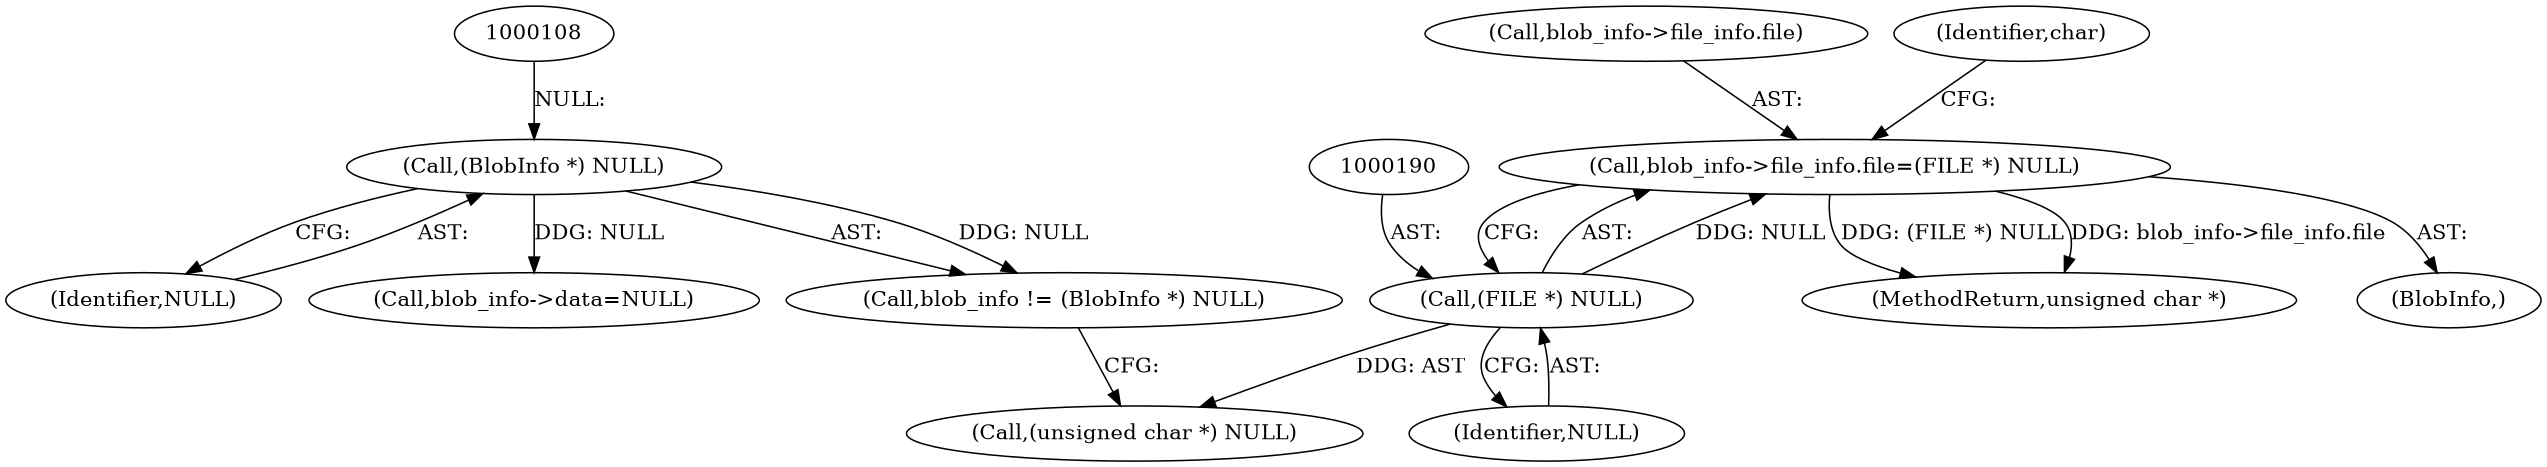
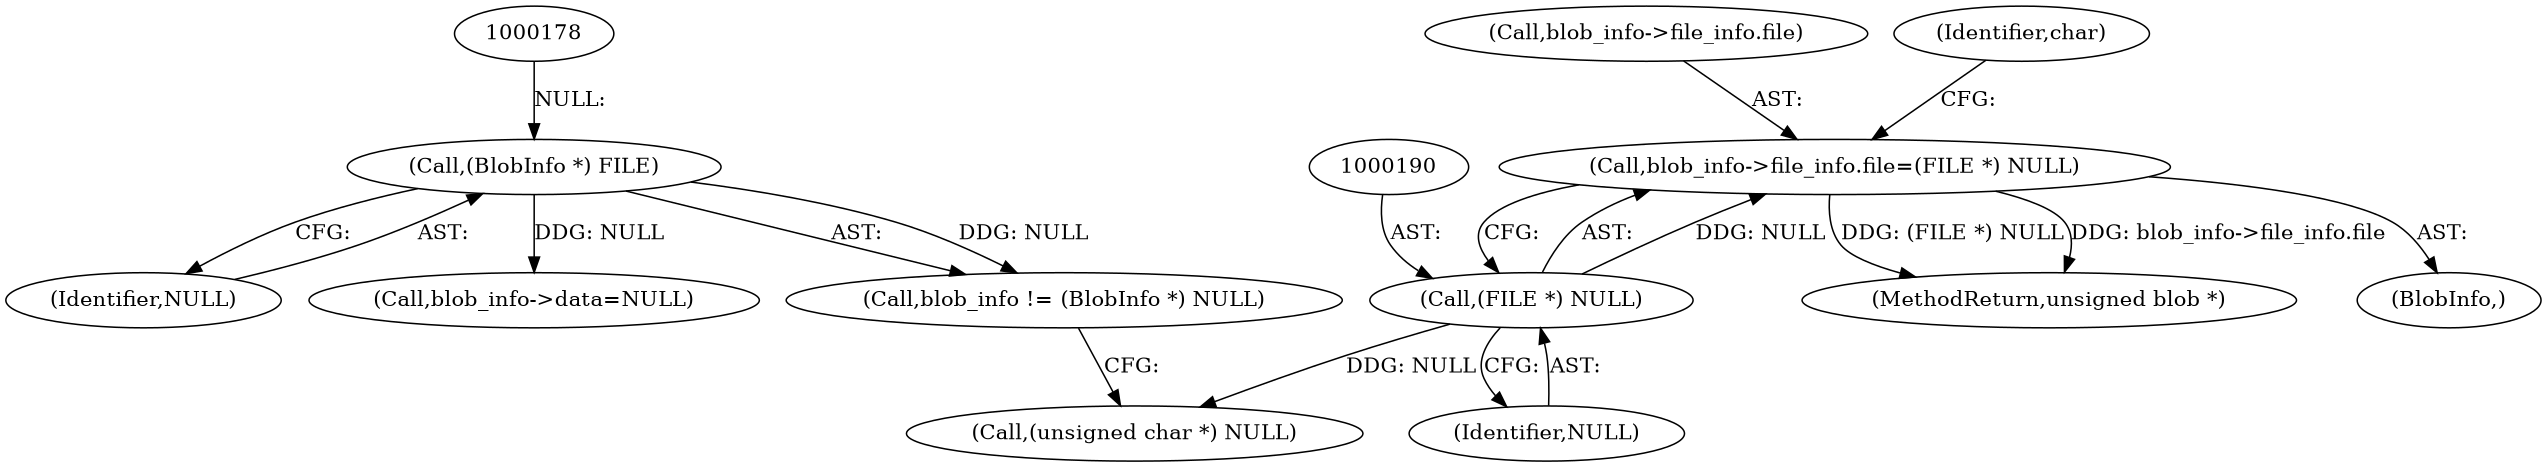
node "1000108": label "1000108" -> "1000178"
node "(Call,(BlobInfo *) NULL)": label "(Call,(BlobInfo *) NULL)" -> "(Call,(BlobInfo *) FILE)"
node "(MethodReturn,unsigned char *)": label "(MethodReturn,unsigned char *)" -> "(MethodReturn,unsigned blob *)"
edge "(Call,(FILE *) NULL)" -> "(Call,(unsigned char *) NULL)": label "DDG: AST" -> "DDG: NULL"
